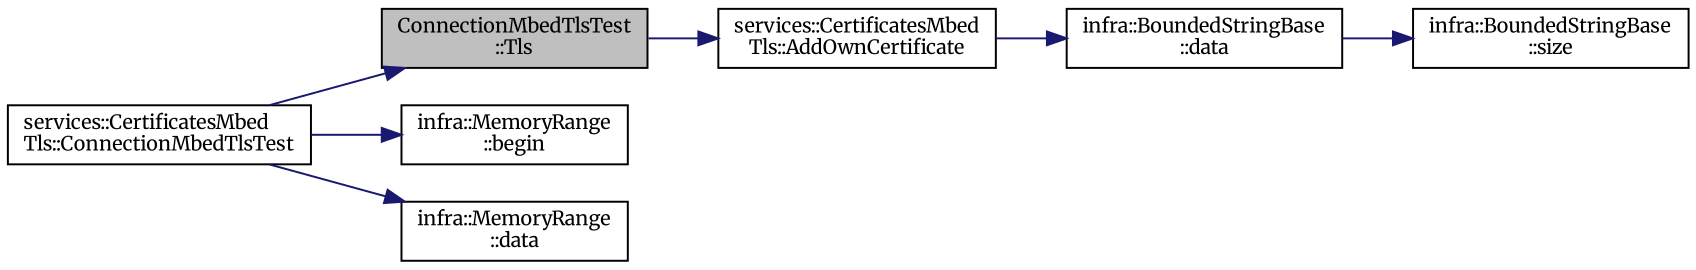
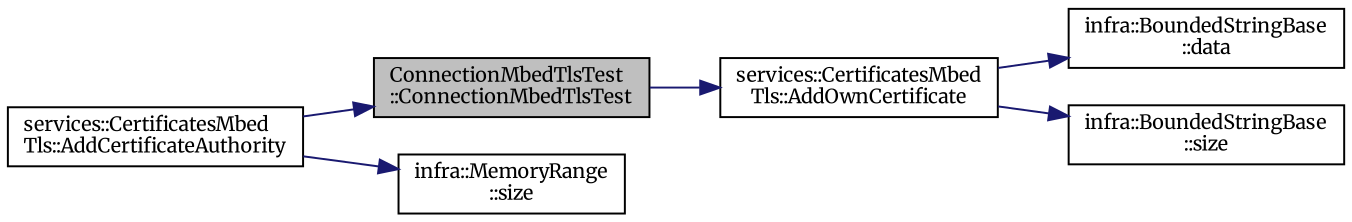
node "ConnectionMbedTlsTest ::Tls": label "ConnectionMbedTlsTest ::Tls" -> "ConnectionMbedTlsTest ::ConnectionMbedTlsTest"
edge "infra::BoundedStringBase ::data" -> "infra::BoundedStringBase ::size": now "services::CertificatesMbed Tls::AddOwnCertificate" -> "infra::BoundedStringBase ::size"
node "services::CertificatesMbed Tls::ConnectionMbedTlsTest": label "services::CertificatesMbed Tls::ConnectionMbedTlsTest" -> "services::CertificatesMbed Tls::AddCertificateAuthority"
node "infra::MemoryRange ::begin": removed
node "infra::MemoryRange ::data": label "infra::MemoryRange ::data" -> "infra::MemoryRange ::size"
